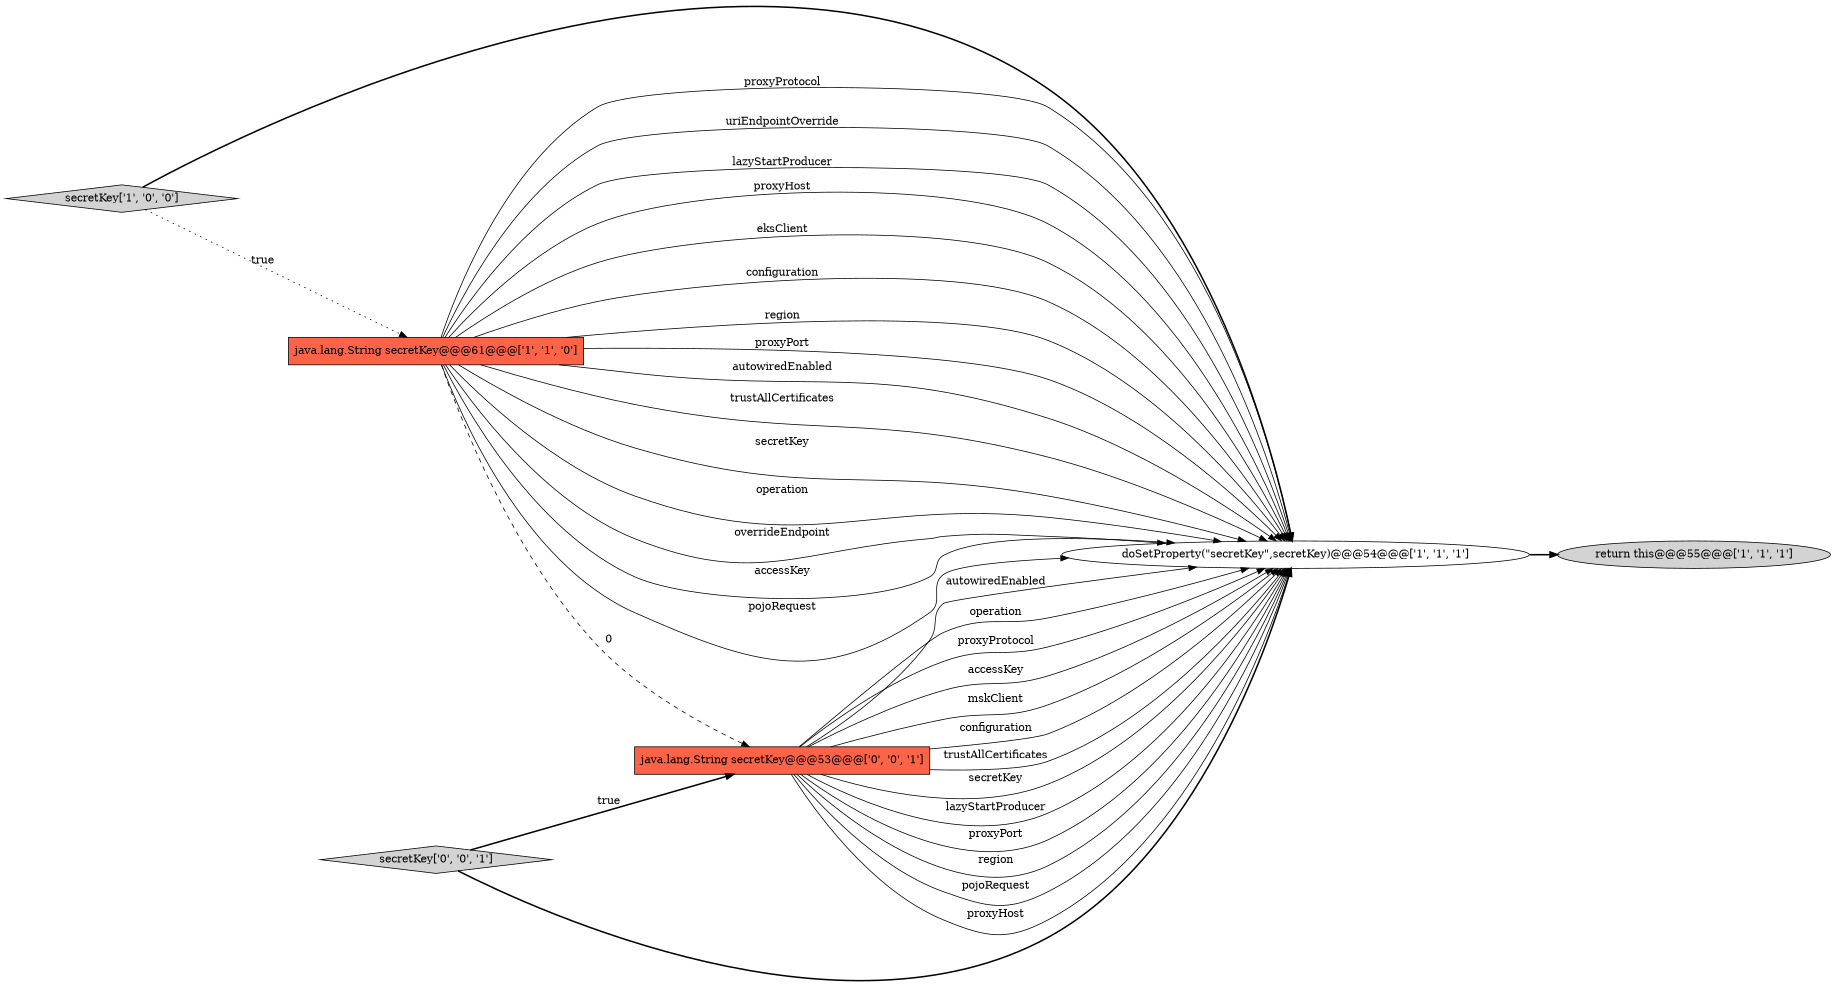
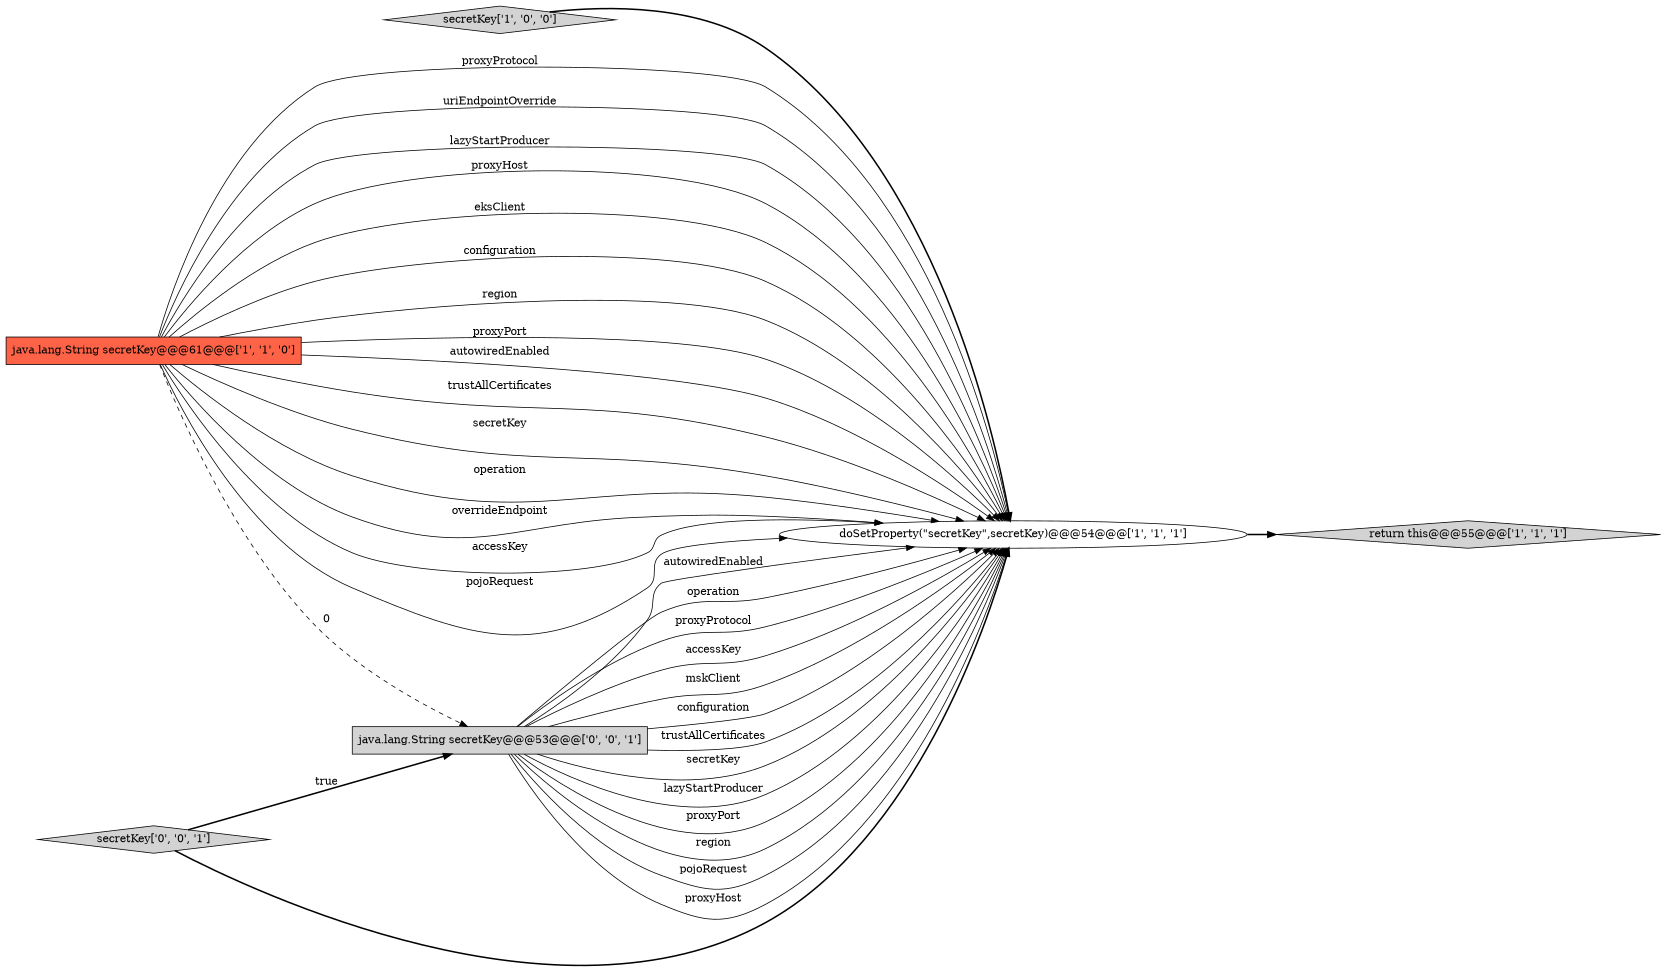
edge "secretKey['1', '0', '0']" -> "java.lang.String secretKey@@@61@@@['1', '1', '0']": removed, label "true"
node "return this@@@55@@@['1', '1', '1']": shape ellipse -> diamond
node "java.lang.String secretKey@@@53@@@['0', '0', '1']": fillcolor tomato -> lightgray
